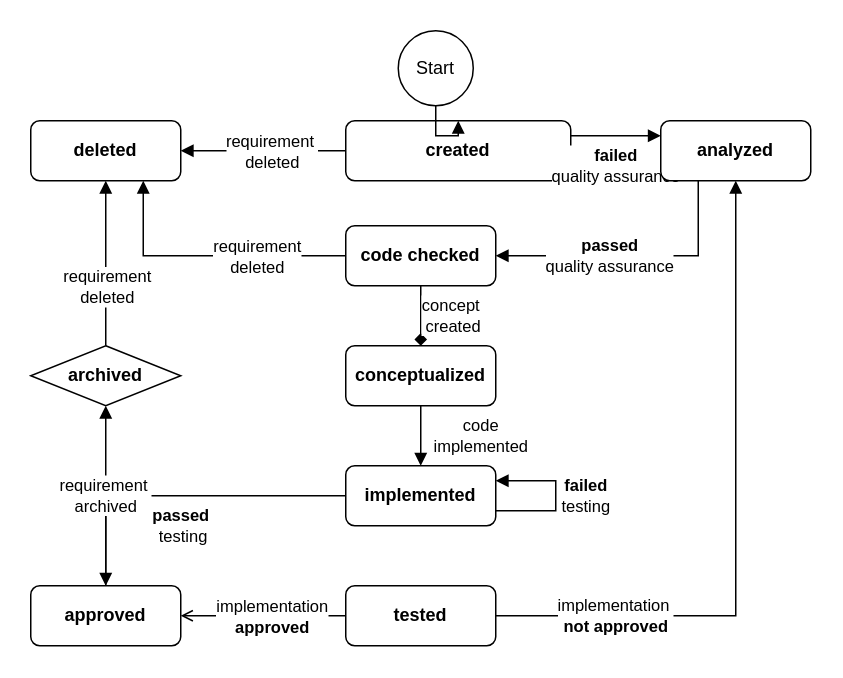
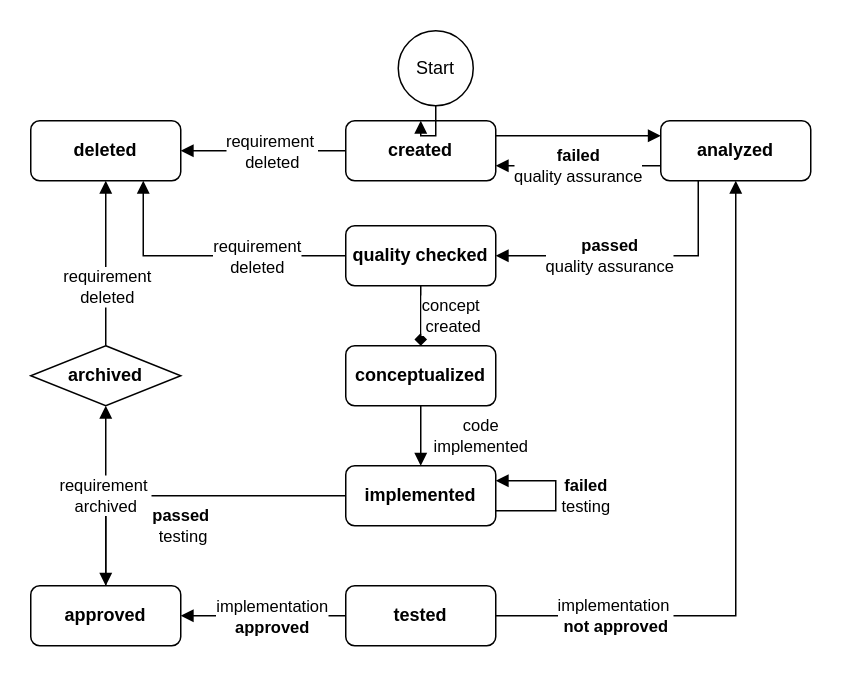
node "created": size 225x60 -> 150x60
node "code checked": label "code checked" -> "quality checked"
edge "tested" -> "approved": arrowhead open -> block
